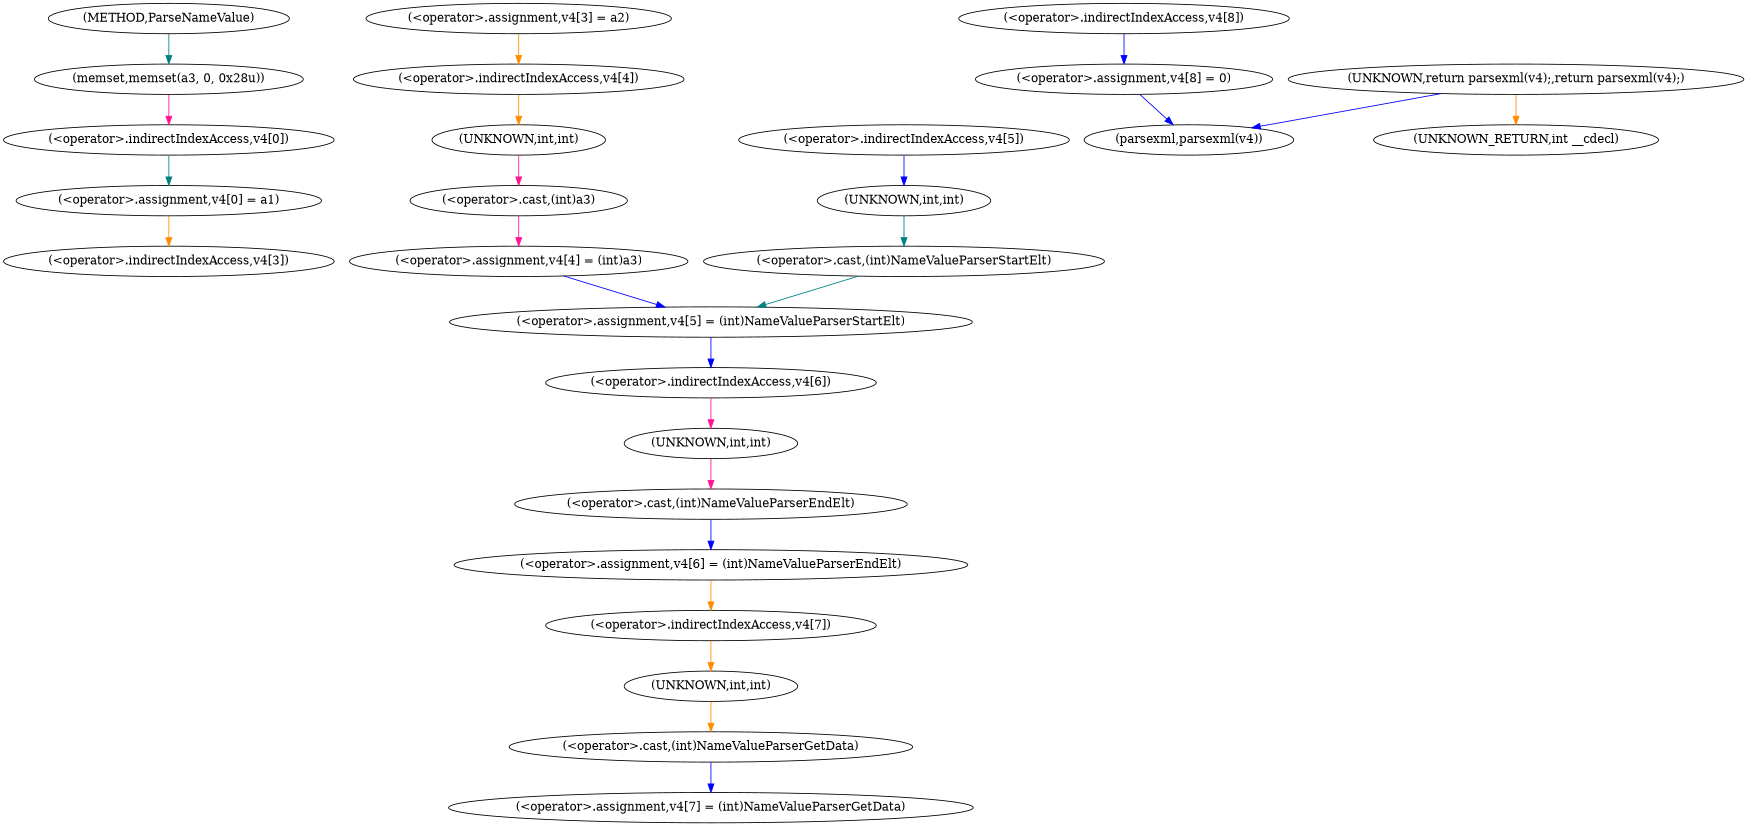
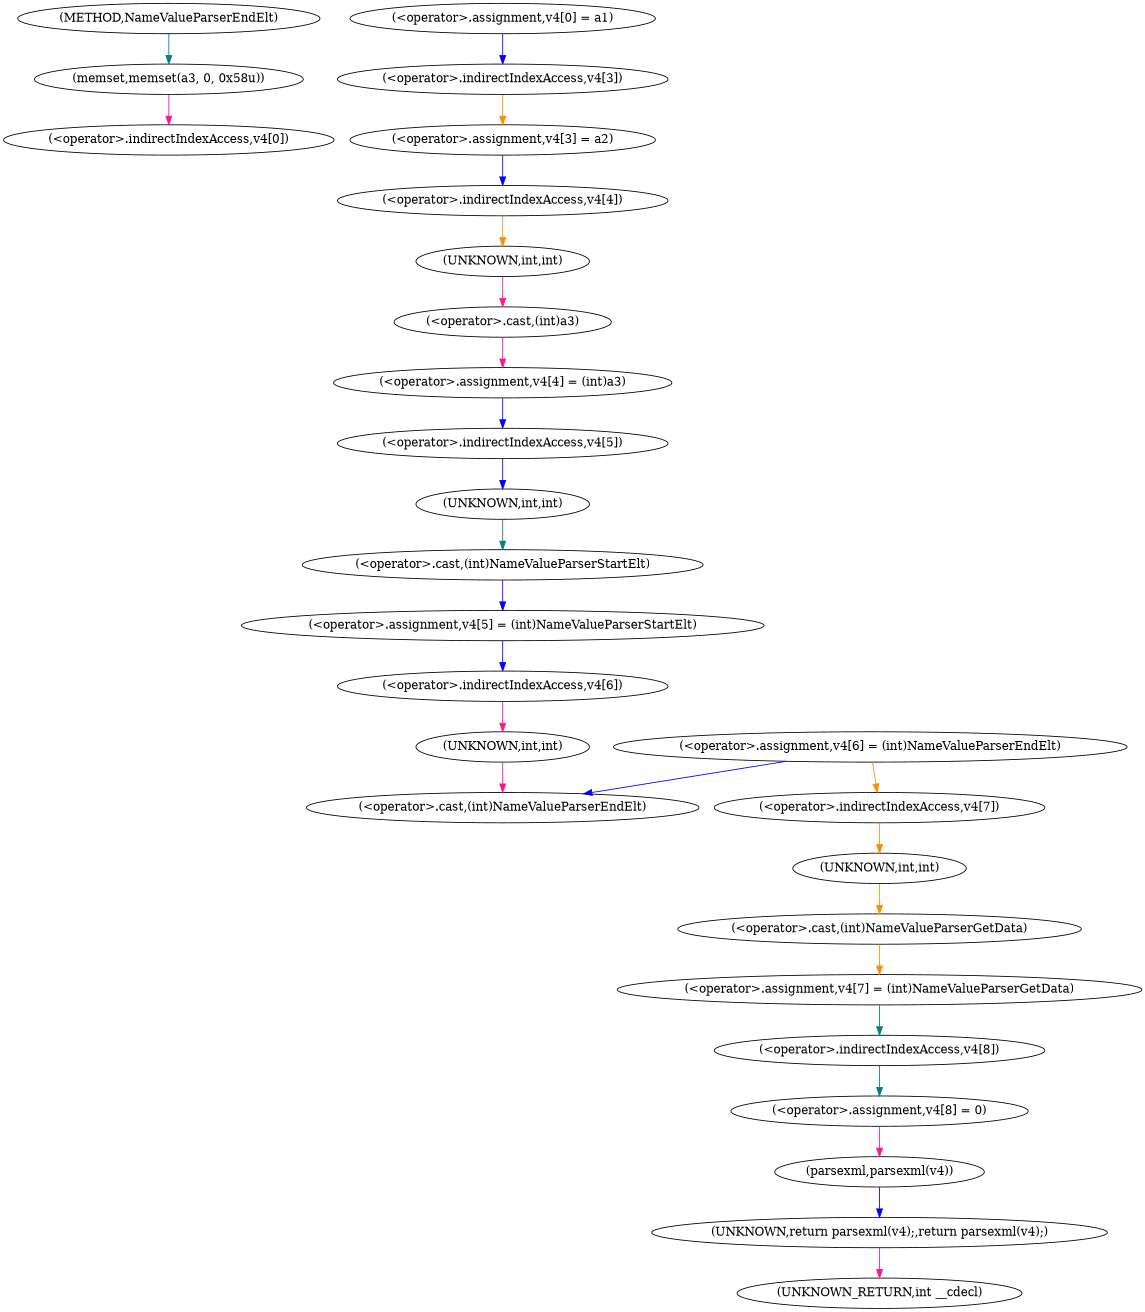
node "(METHOD,ParseNameValue)": label "(METHOD,ParseNameValue)" -> "(METHOD,NameValueParserEndElt)"
edge "(<operator>.assignment,v4[3] = a2)" -> "(<operator>.indirectIndexAccess,v4[4])": color darkorange -> blue
edge "(<operator>.indirectIndexAccess,v4[8])" -> "(<operator>.assignment,v4[8] = 0)": color blue -> teal
node "(memset,memset(a3, 0, 0x28u))": label "(memset,memset(a3, 0, 0x28u))" -> "(memset,memset(a3, 0, 0x58u))"
edge "(<operator>.indirectIndexAccess,v4[3])" -> "(<operator>.assignment,v4[3] = a2)": added
edge "(UNKNOWN,return parsexml(v4);,return parsexml(v4);)" -> "(UNKNOWN_RETURN,int __cdecl)": color darkorange -> deeppink
edge "(<operator>.assignment,v4[8] = 0)" -> "(parsexml,parsexml(v4))": color blue -> deeppink
edge "(UNKNOWN,return parsexml(v4);,return parsexml(v4);)" -> "(parsexml,parsexml(v4))": reversed
edge "(<operator>.indirectIndexAccess,v4[0])" -> "(<operator>.assignment,v4[0] = a1)": removed
edge "(<operator>.assignment,v4[0] = a1)" -> "(<operator>.indirectIndexAccess,v4[3])": color darkorange -> blue
edge "(<operator>.assignment,v4[4] = (int)a3)" -> "(<operator>.assignment,v4[5] = (int)NameValueParserStartElt)": now "(<operator>.assignment,v4[4] = (int)a3)" -> "(<operator>.indirectIndexAccess,v4[5])"
edge "(<operator>.cast,(int)NameValueParserStartElt)" -> "(<operator>.assignment,v4[5] = (int)NameValueParserStartElt)": color teal -> blue
edge "(<operator>.cast,(int)NameValueParserEndElt)" -> "(<operator>.assignment,v4[6] = (int)NameValueParserEndElt)": reversed
edge "(<operator>.cast,(int)NameValueParserGetData)" -> "(<operator>.assignment,v4[7] = (int)NameValueParserGetData)": color blue -> darkorange
edge "(<operator>.assignment,v4[7] = (int)NameValueParserGetData)" -> "(<operator>.indirectIndexAccess,v4[8])": added
